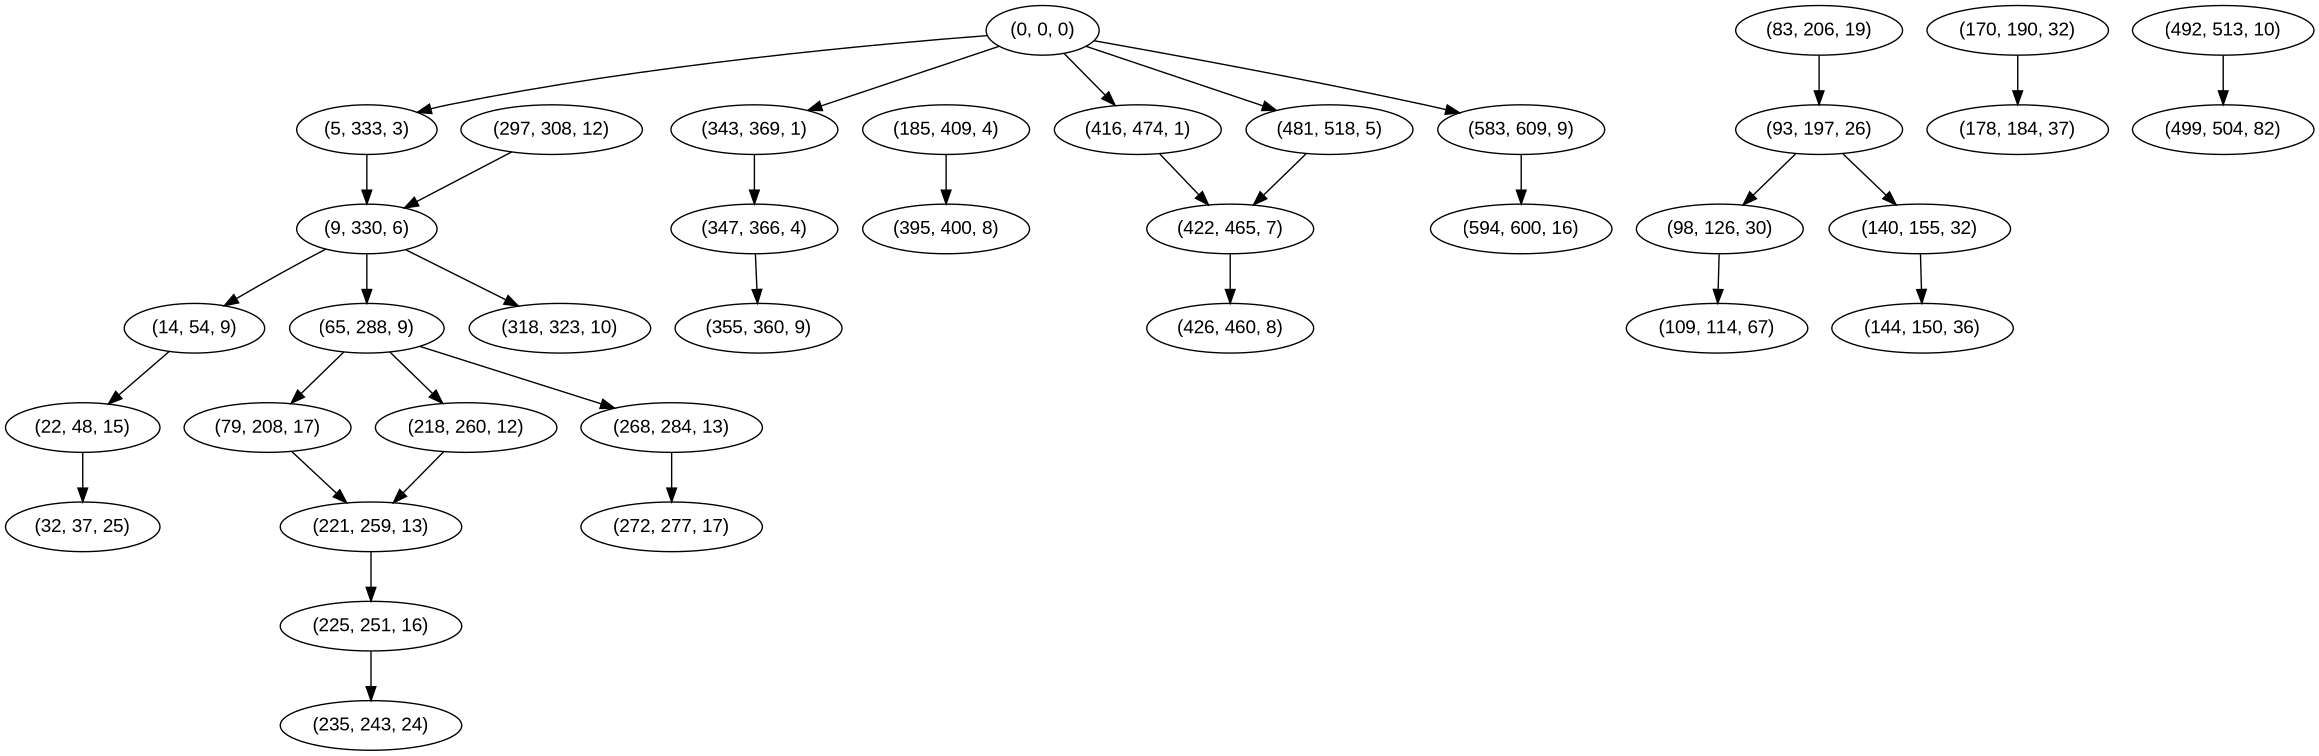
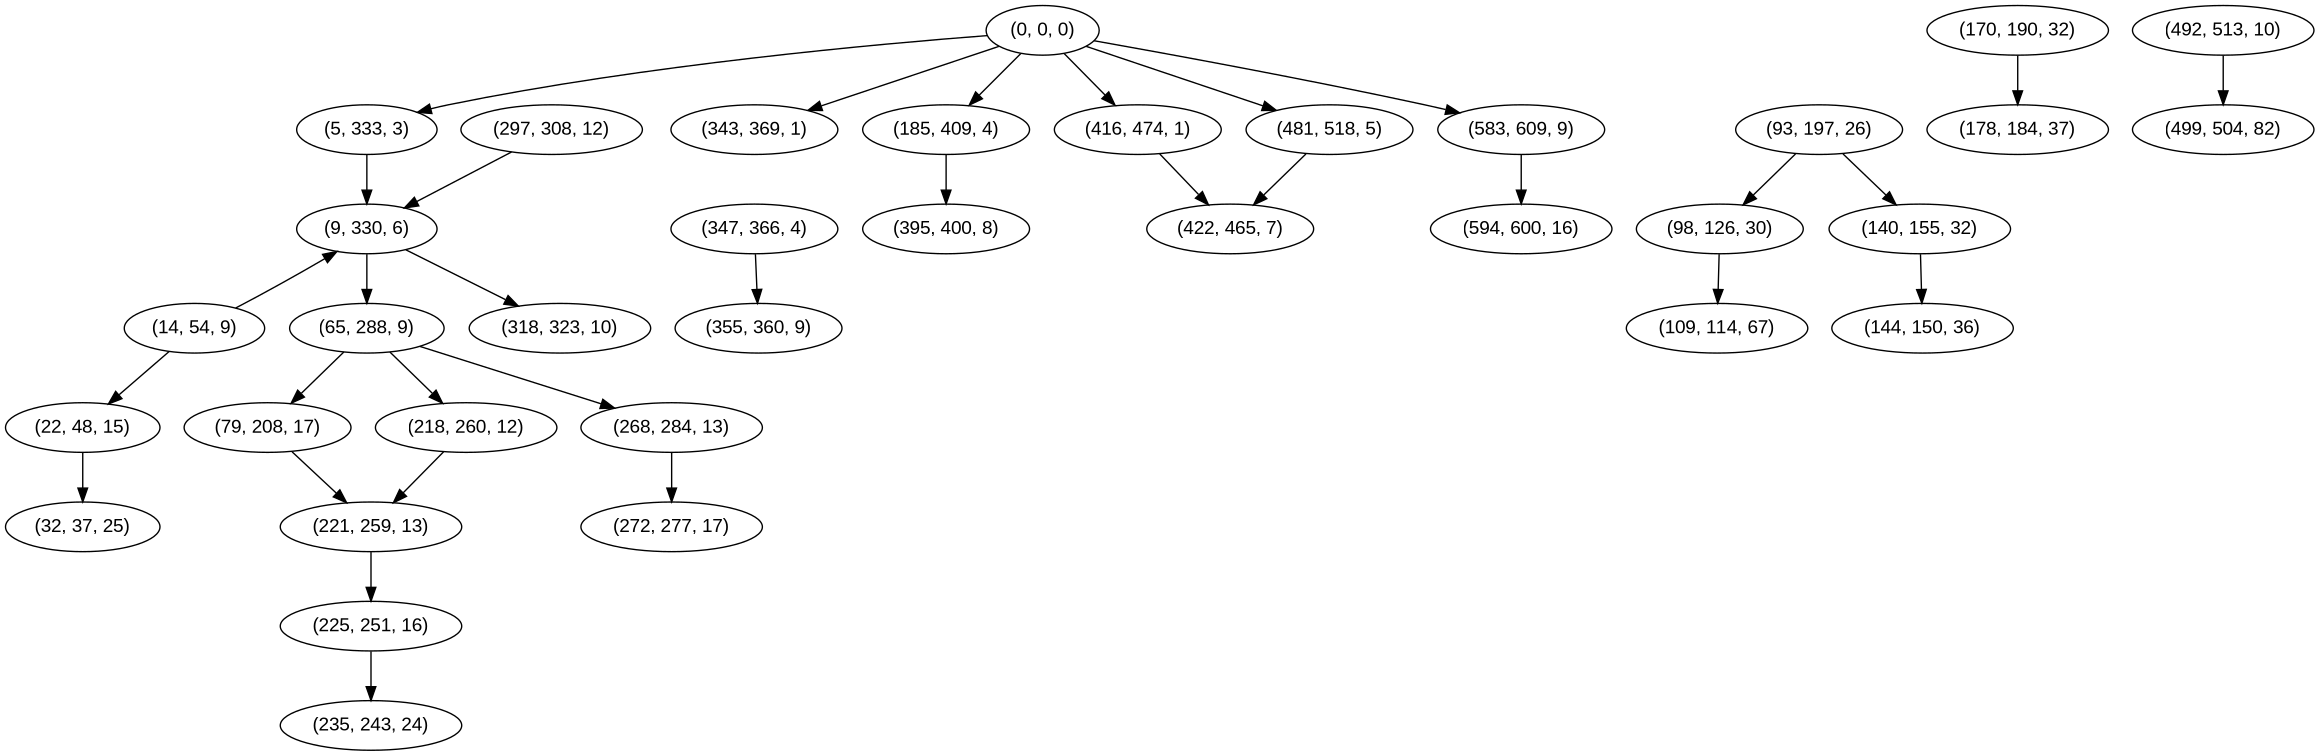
node "(83, 206, 19)": removed
edge "(0, 0, 0)" -> "(185, 409, 4)": added
edge "(343, 369, 1)" -> "(347, 366, 4)": removed
edge "(9, 330, 6)" -> "(14, 54, 9)": reversed
node "(426, 460, 8)": removed
